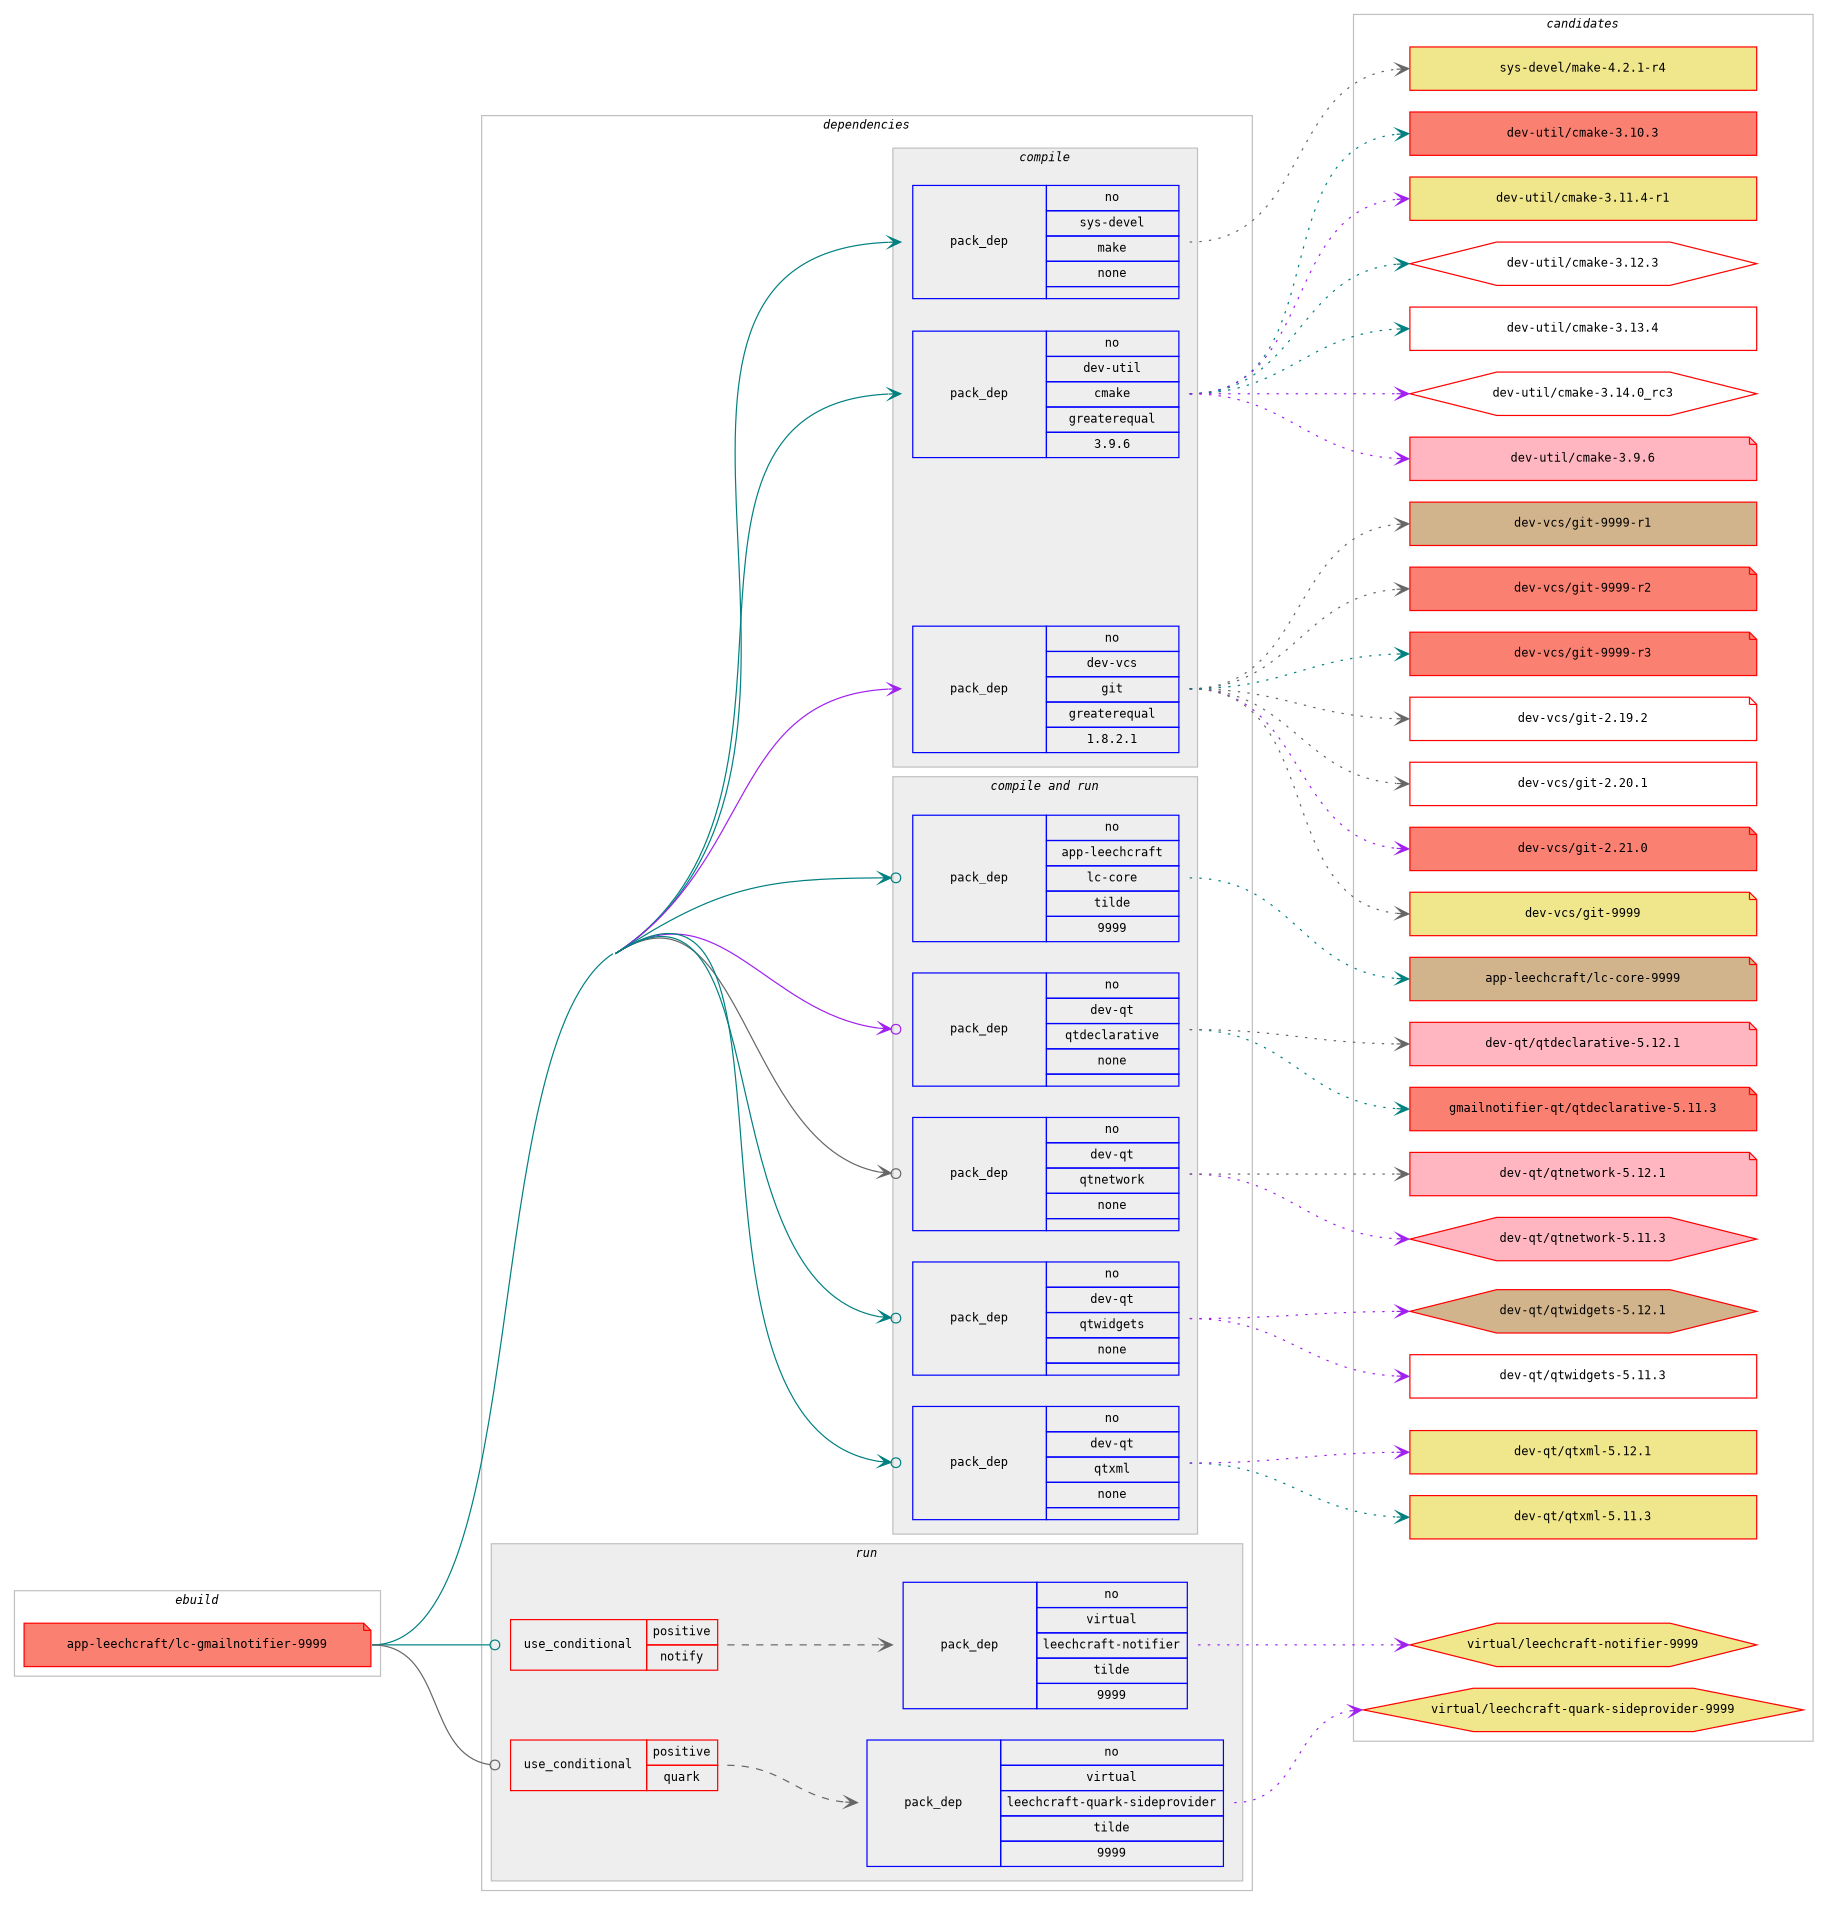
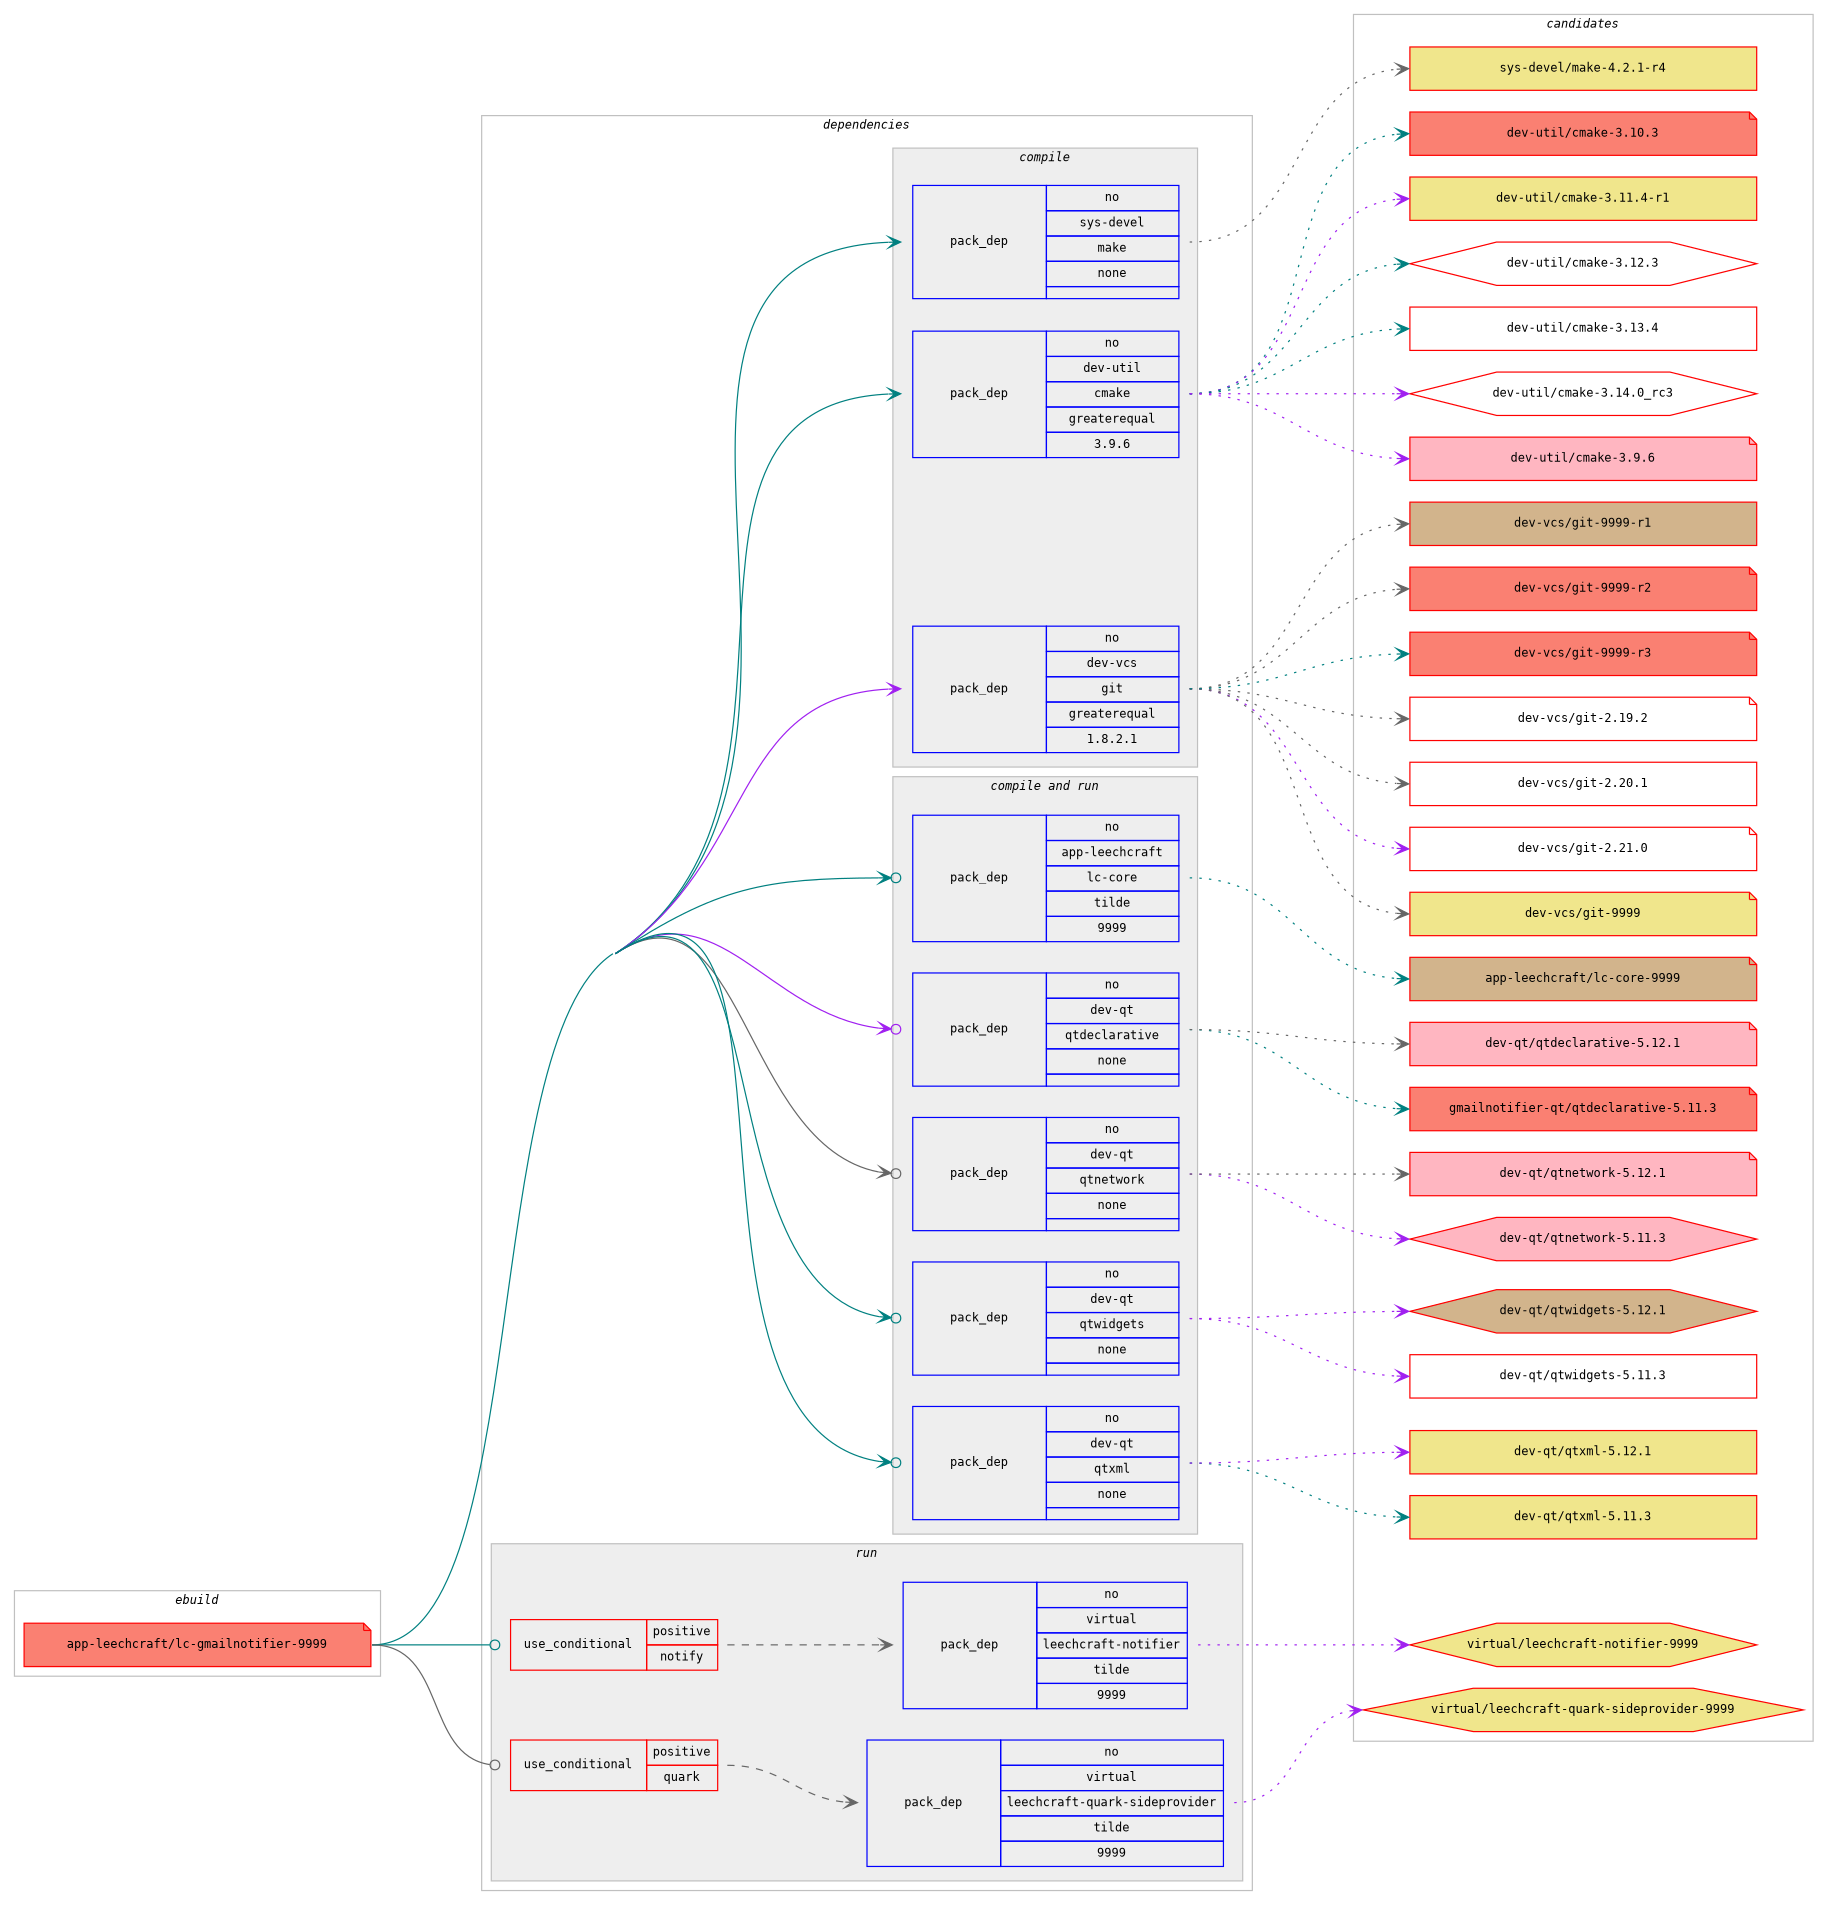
node "dev-util/cmake-3.10.3": shape box -> note
node "dev-vcs/git-2.21.0": fillcolor salmon -> white
